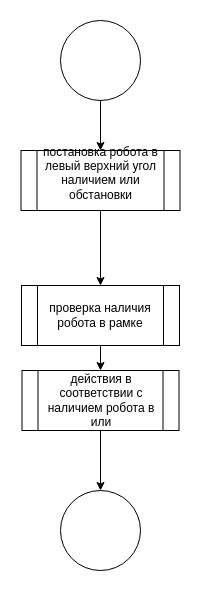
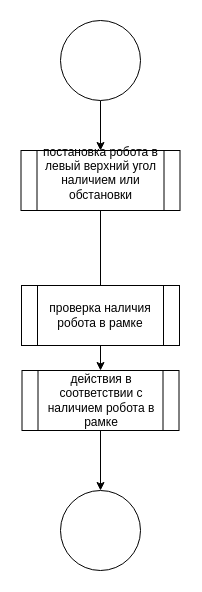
edge "постановка робота в левый верхний угол наличием или обстановки" -> "проверка наличия робота в рамке": arrowhead classic -> none
node "действия в соответствии с наличием робота в или": label "действия в соответствии с наличием робота в или" -> "действия в соответствии с наличием робота в рамке"
